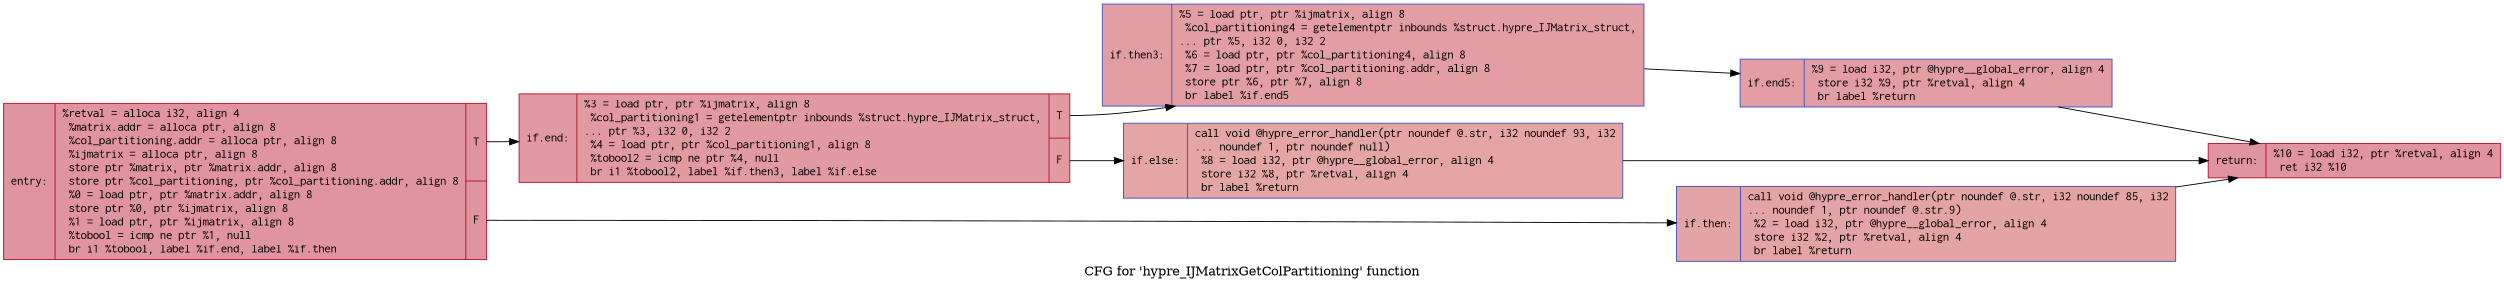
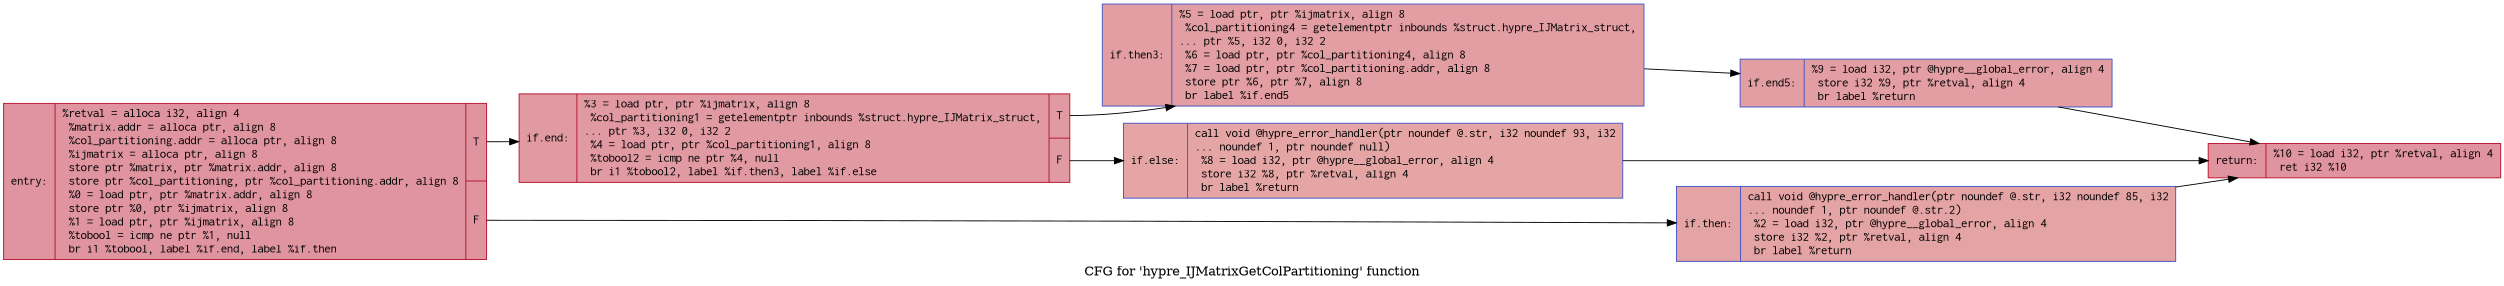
node "if.then:": text "... noundef 1, ptr noundef @.str.9)" -> "... noundef 1, ptr noundef @.str.2)"
